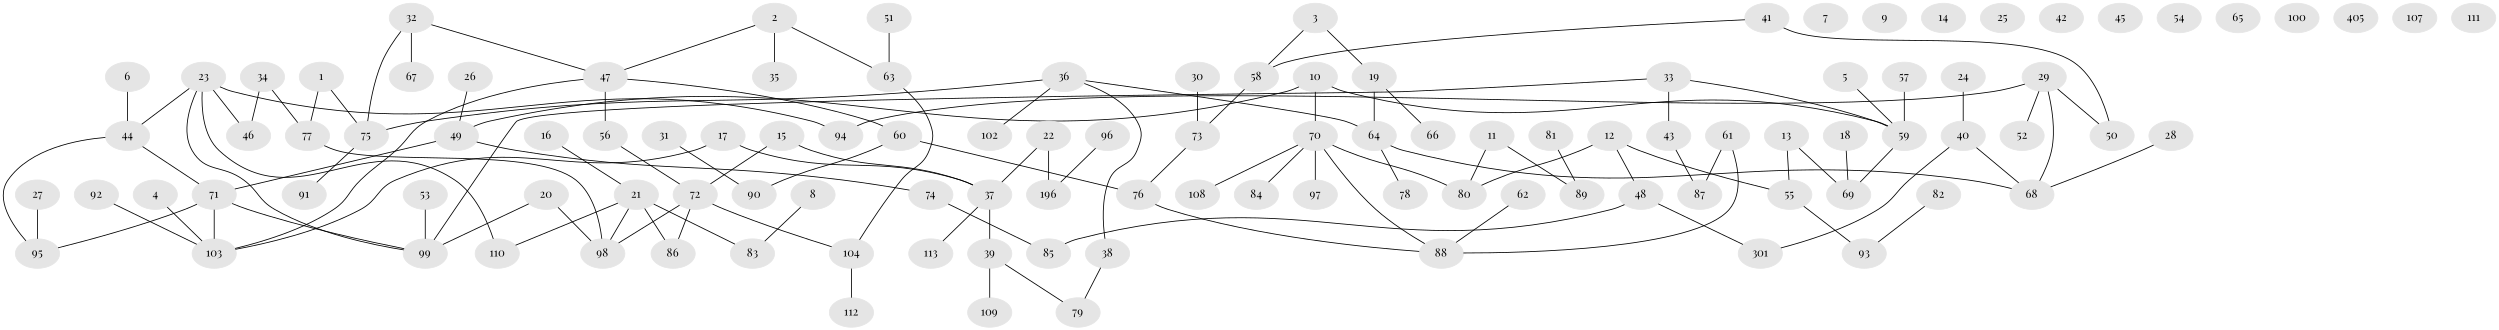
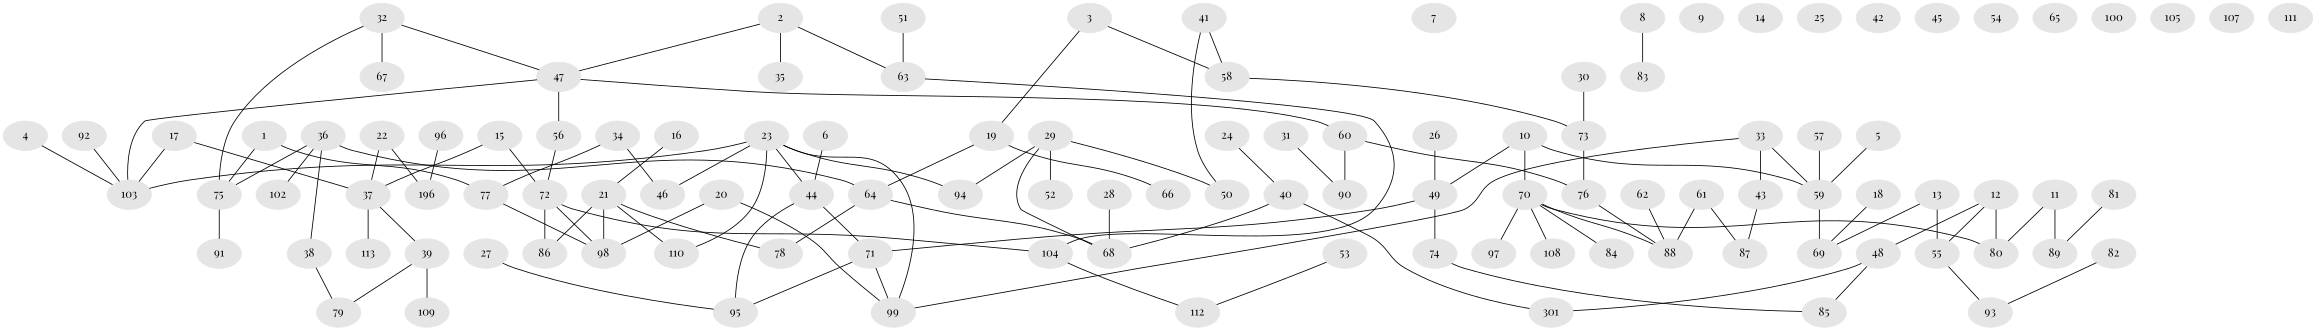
node "405": label "405" -> "105"
edge "71" -- "103": now "23" -- "103"
edge "53" -- "99": now "53" -- "112"
edge "21" -- "83": now "21" -- "78"
